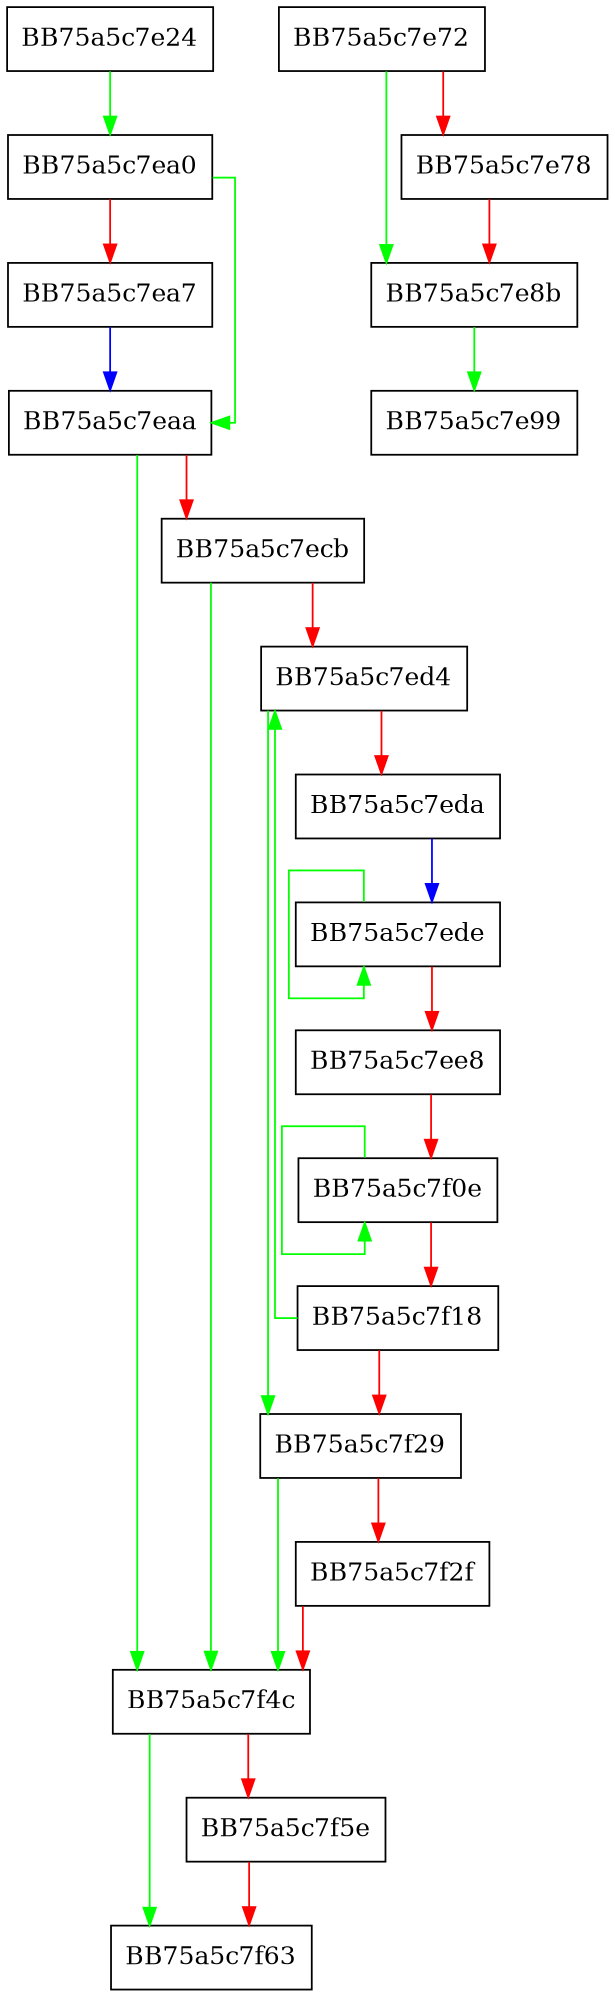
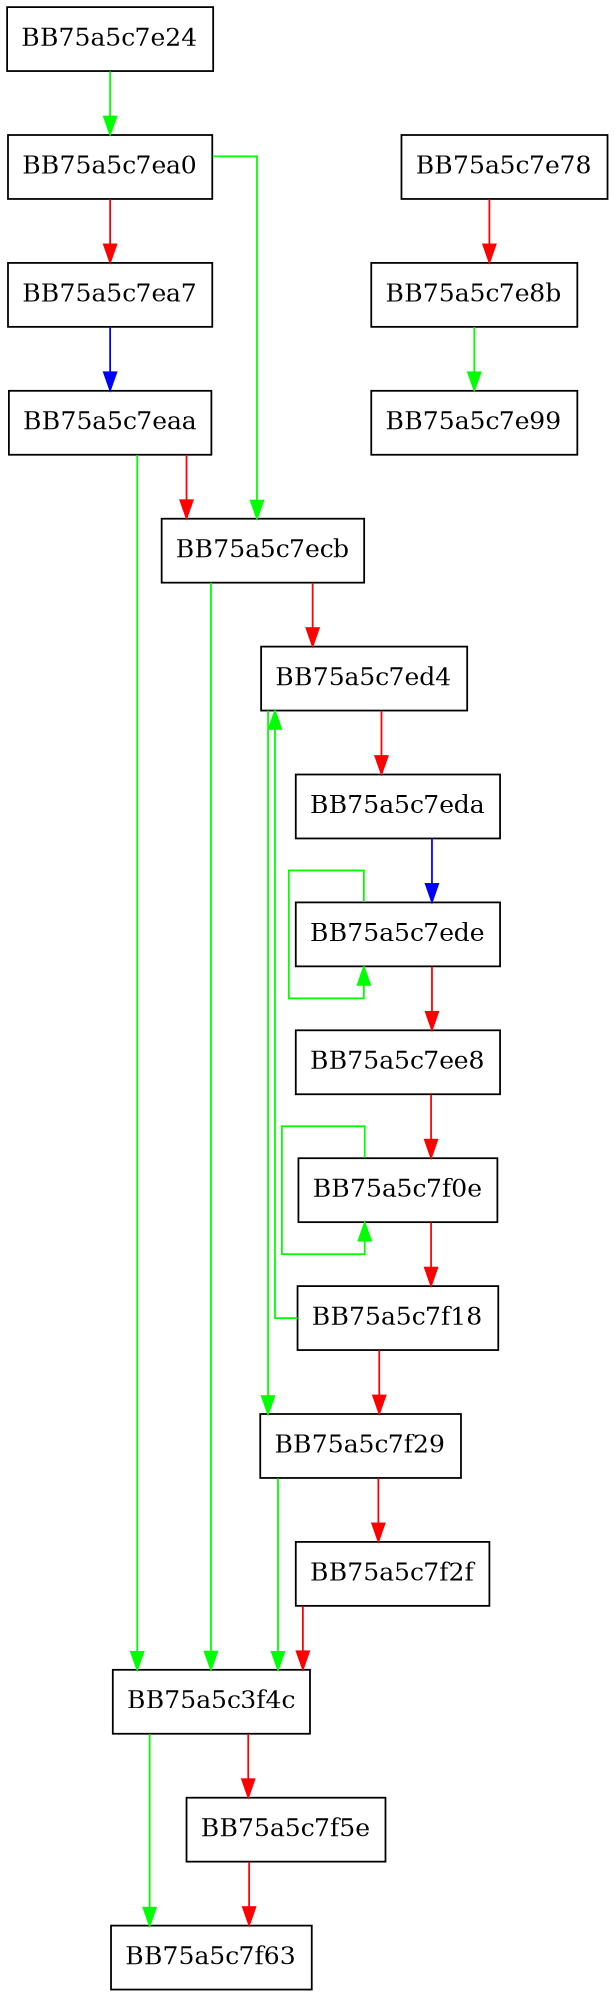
node "BB75a5c7e72": removed
edge "BB75a5c7ea0" -> "BB75a5c7eaa": now "BB75a5c7ea0" -> "BB75a5c7ecb"
node "BB75a5c7f4c": label "BB75a5c7f4c" -> "BB75a5c3f4c"
